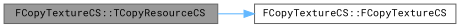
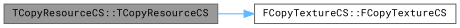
node "FCopyTextureCS::TCopyResourceCS": label "FCopyTextureCS::TCopyResourceCS" -> "TCopyResourceCS::TCopyResourceCS"
